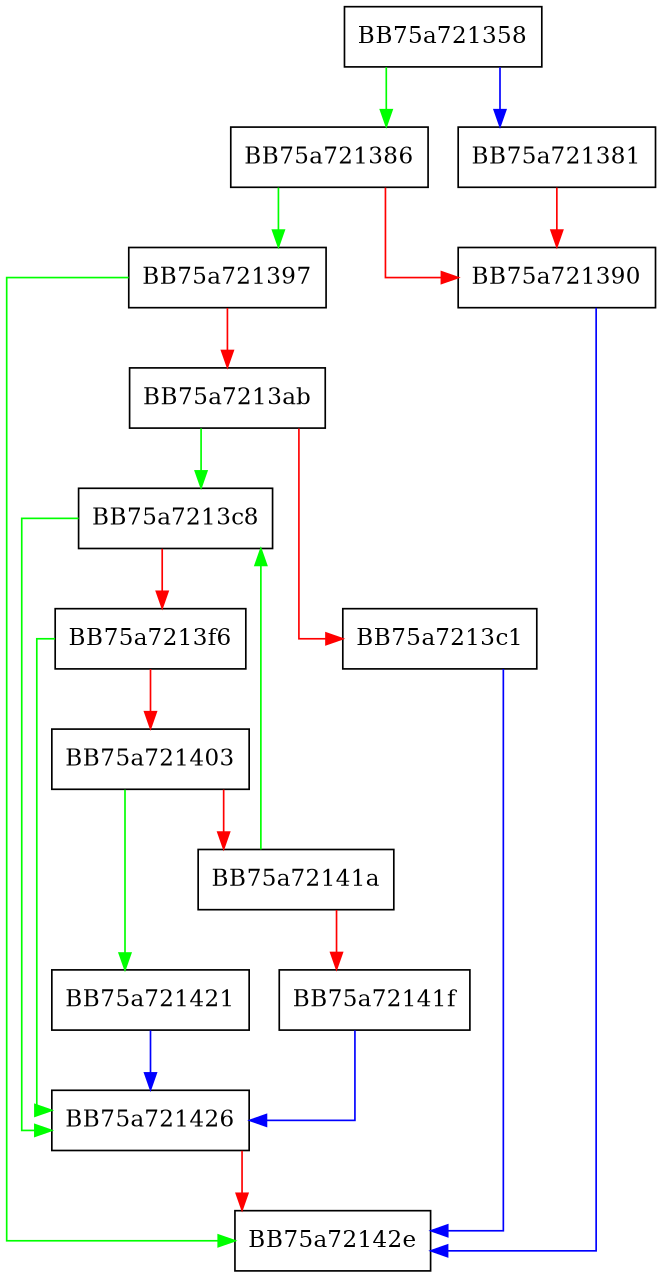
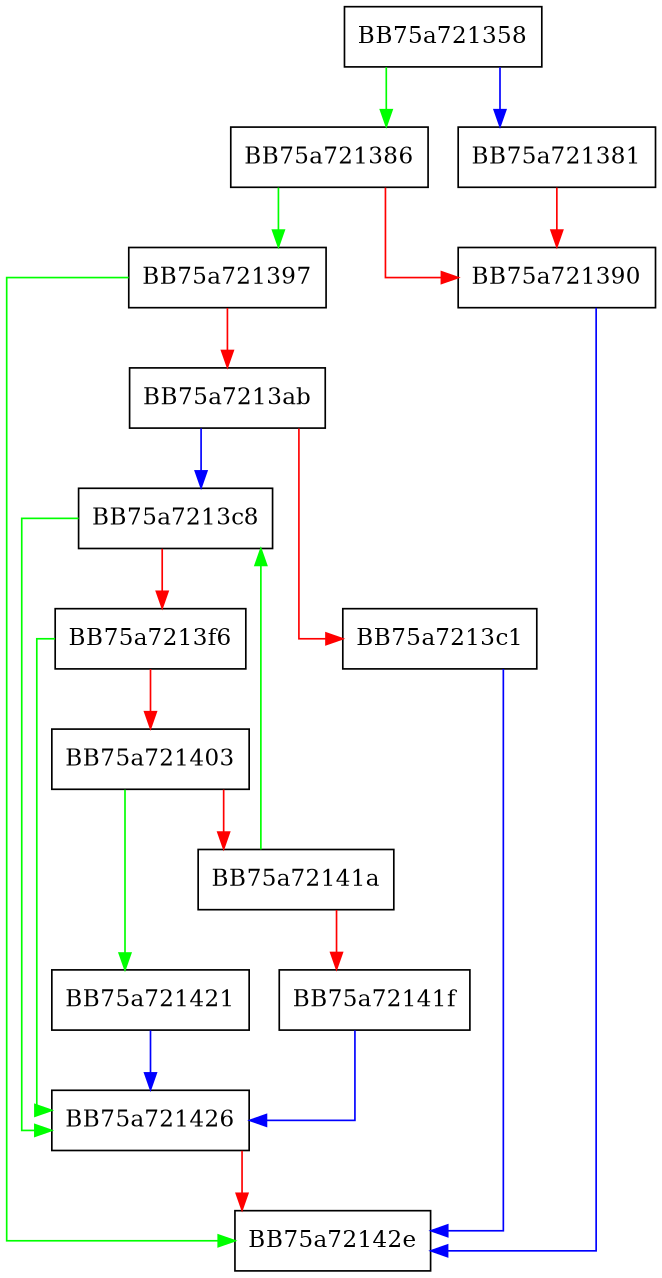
edge "BB75a7213ab" -> "BB75a7213c8": color green -> blue
